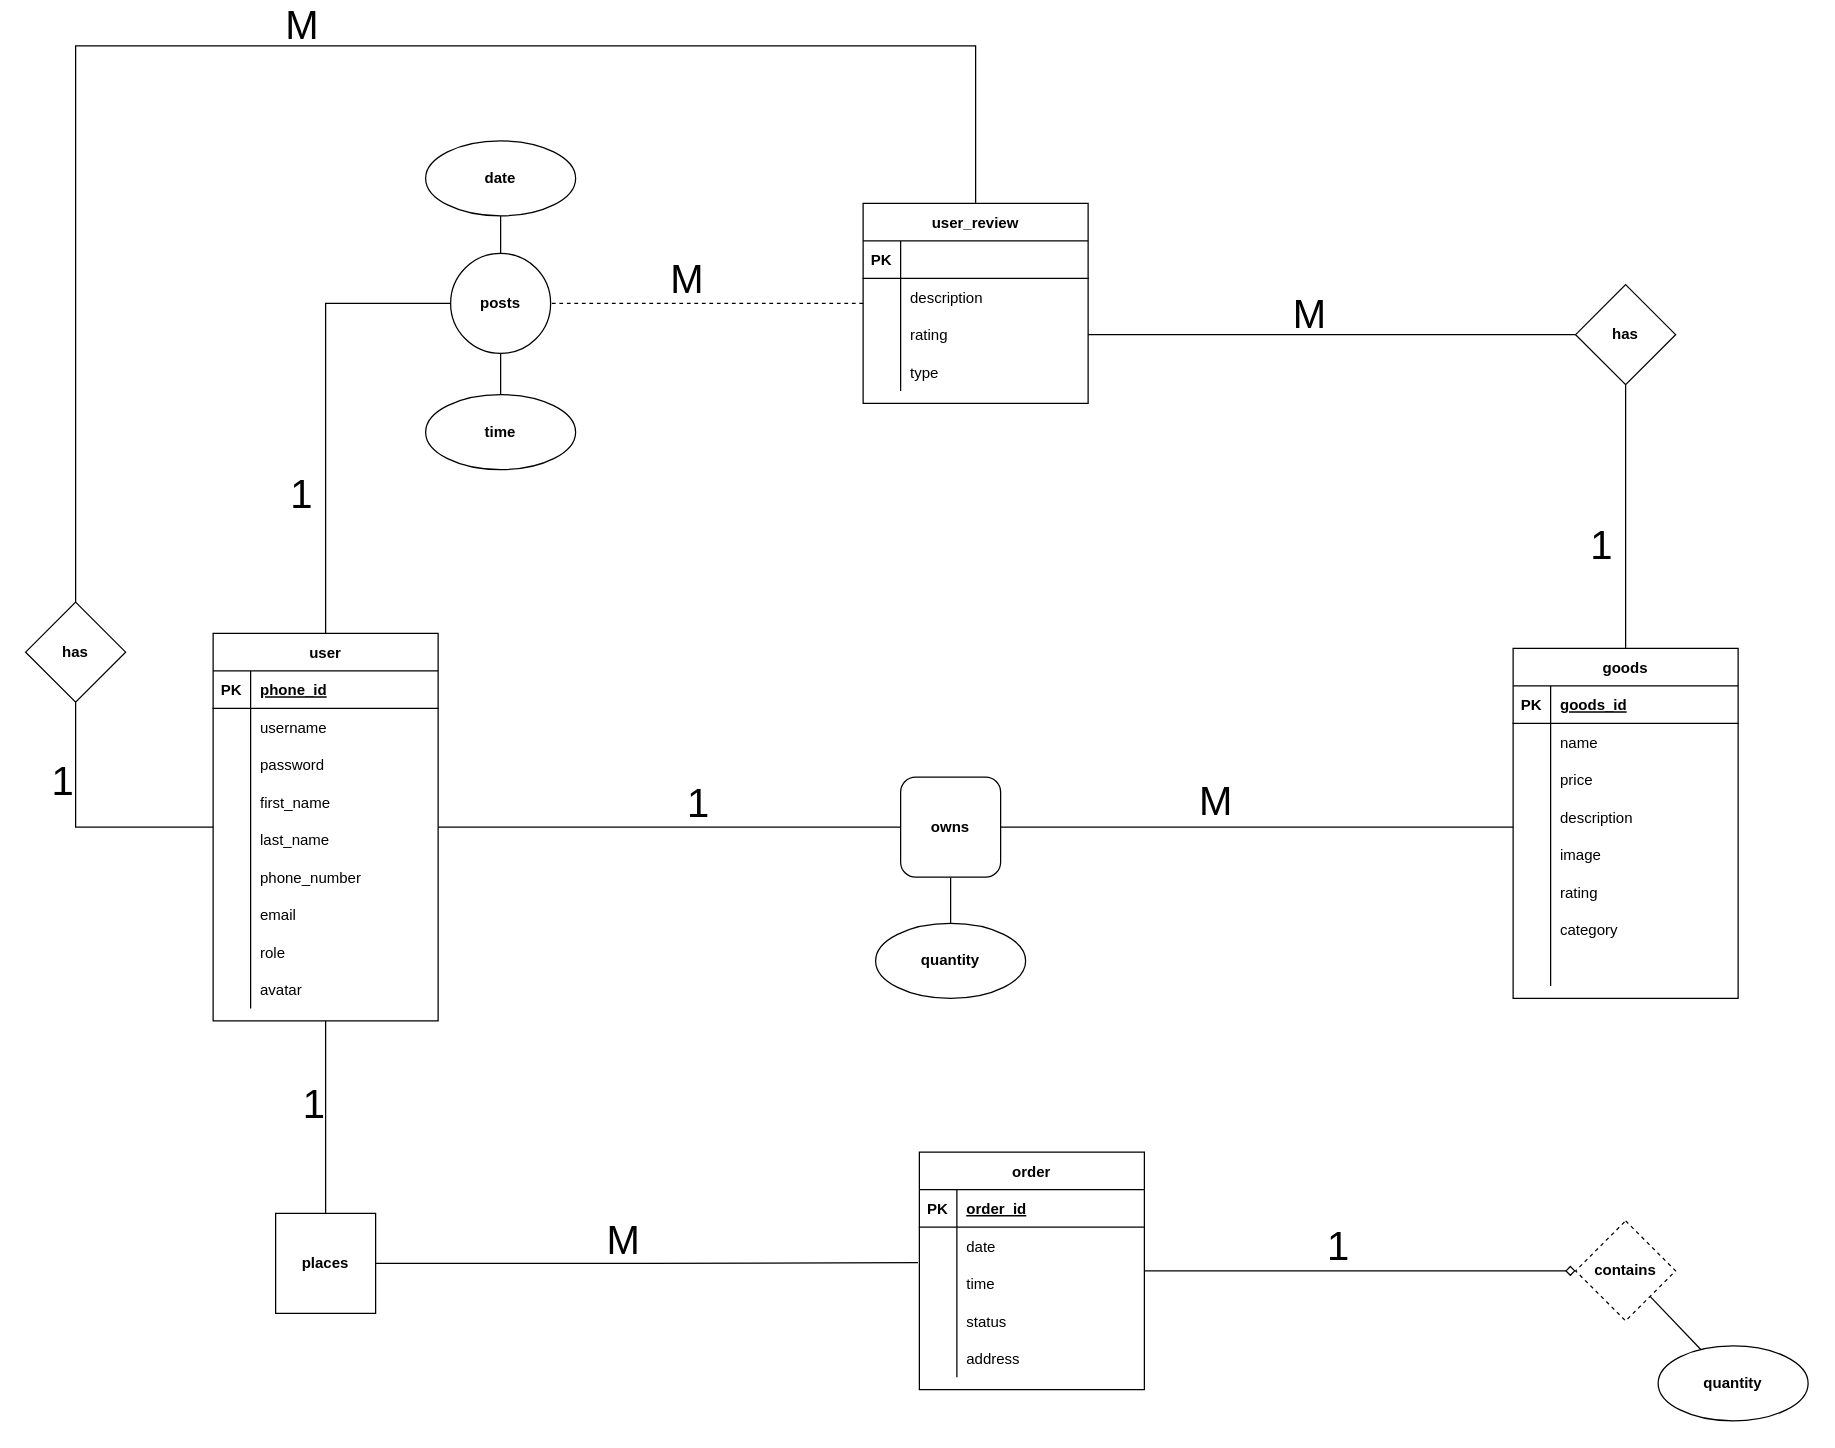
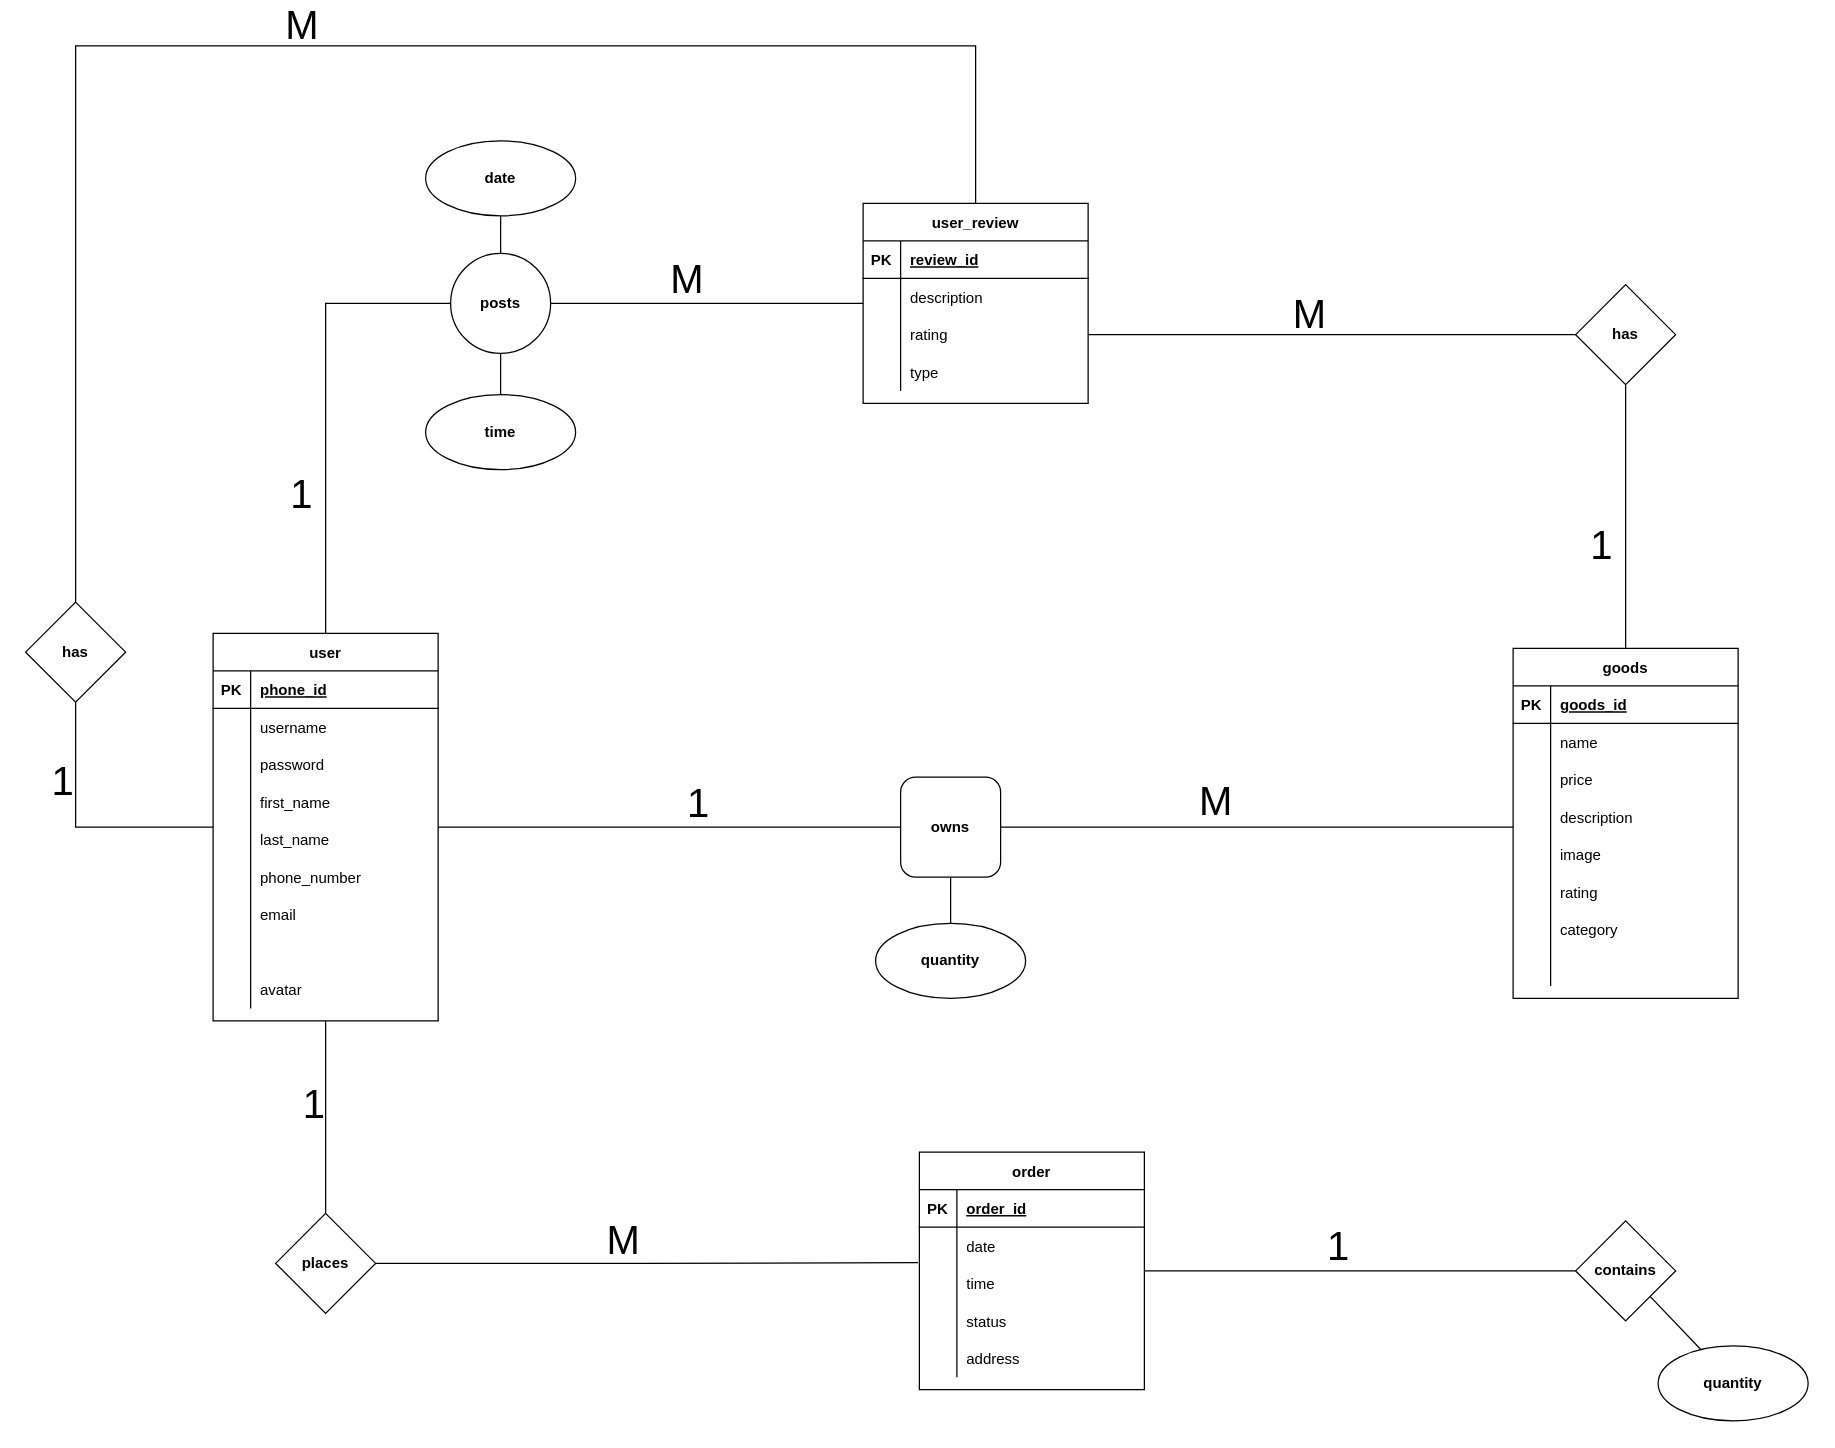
node "review_id": added
edge "posts" -- "user_review": style dashed -> solid
node "role": removed
node "places": shape rectangle -> diamond
edge "order" -> "contains": arrowhead diamond -> none
node "contains": style dashed -> solid
